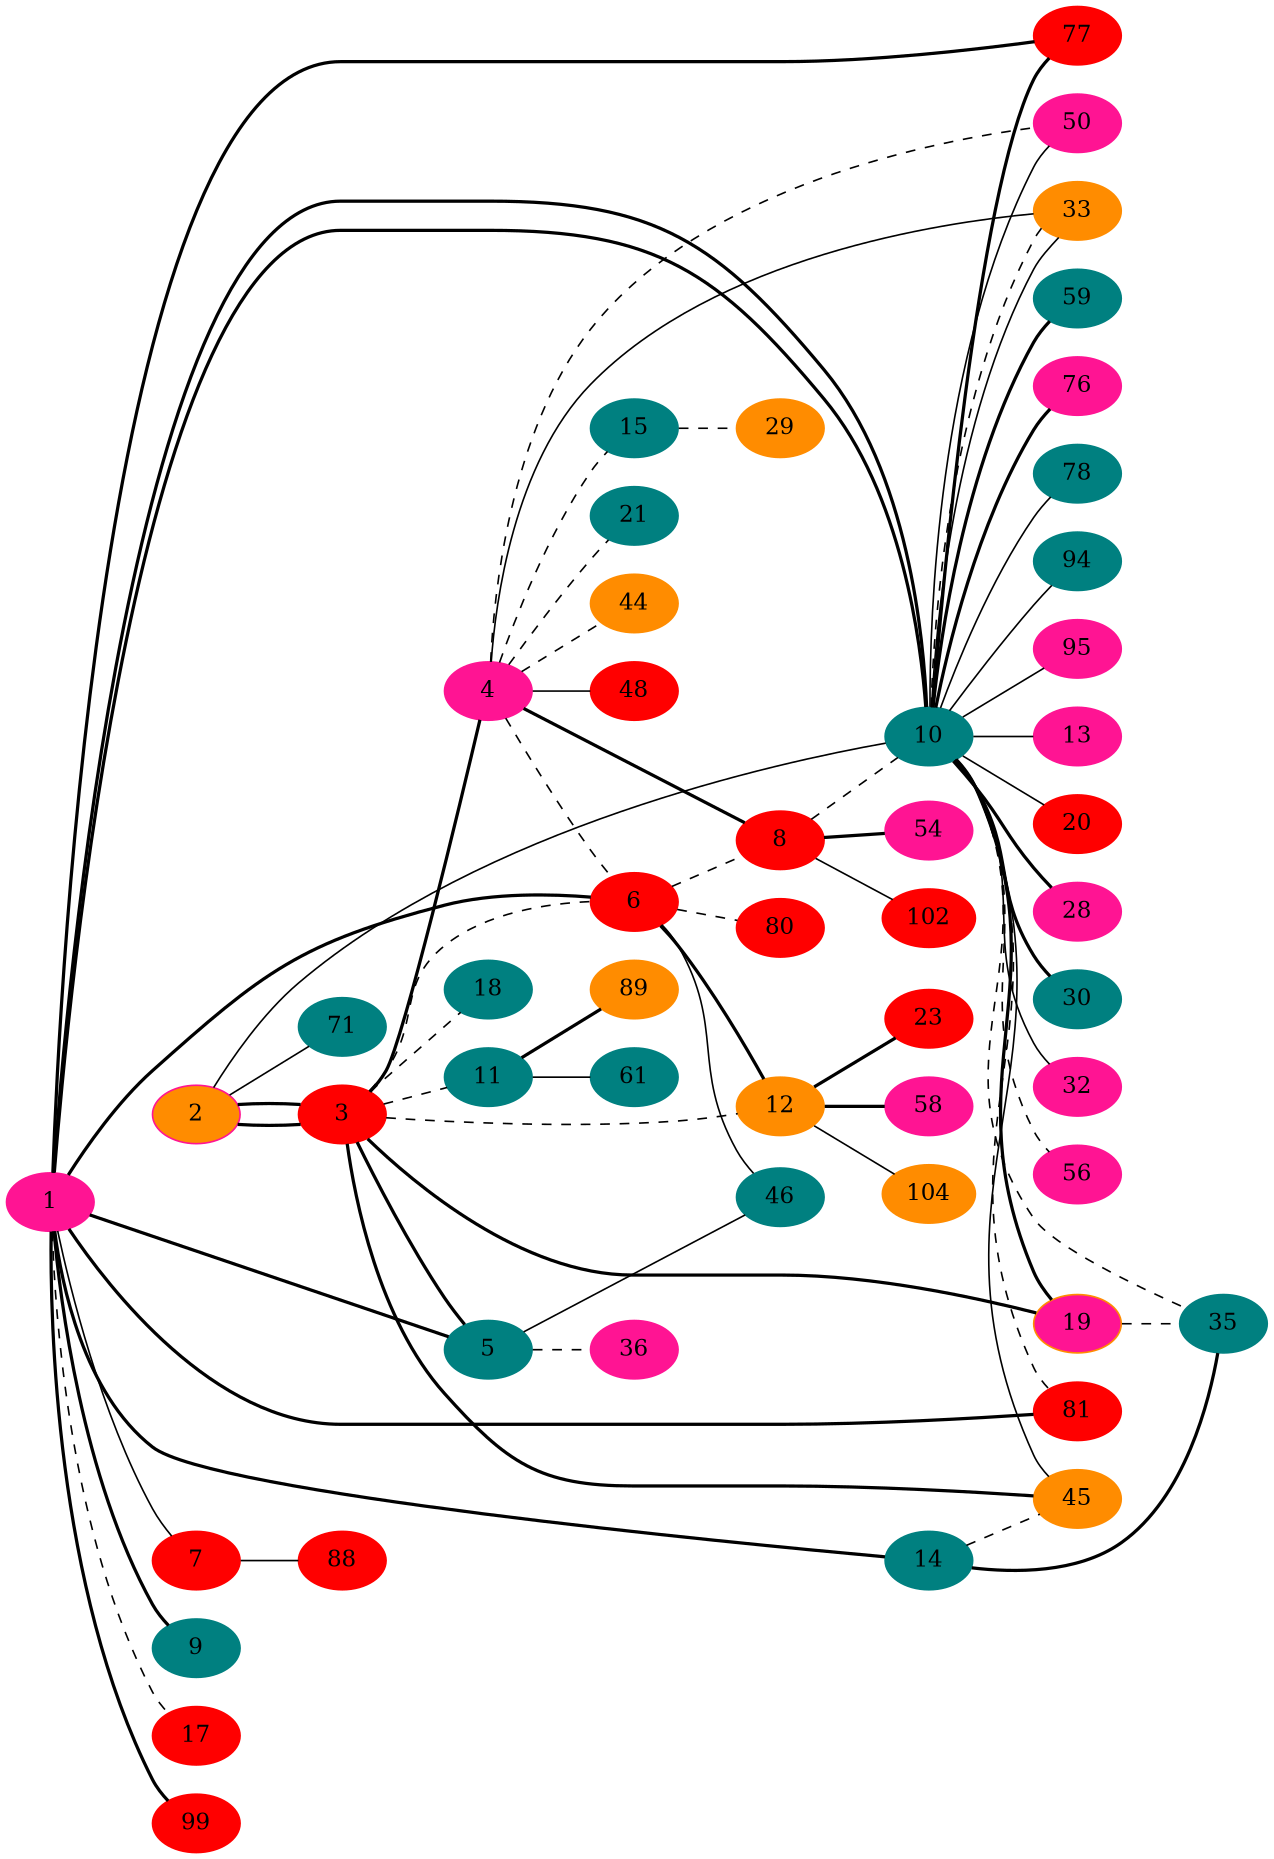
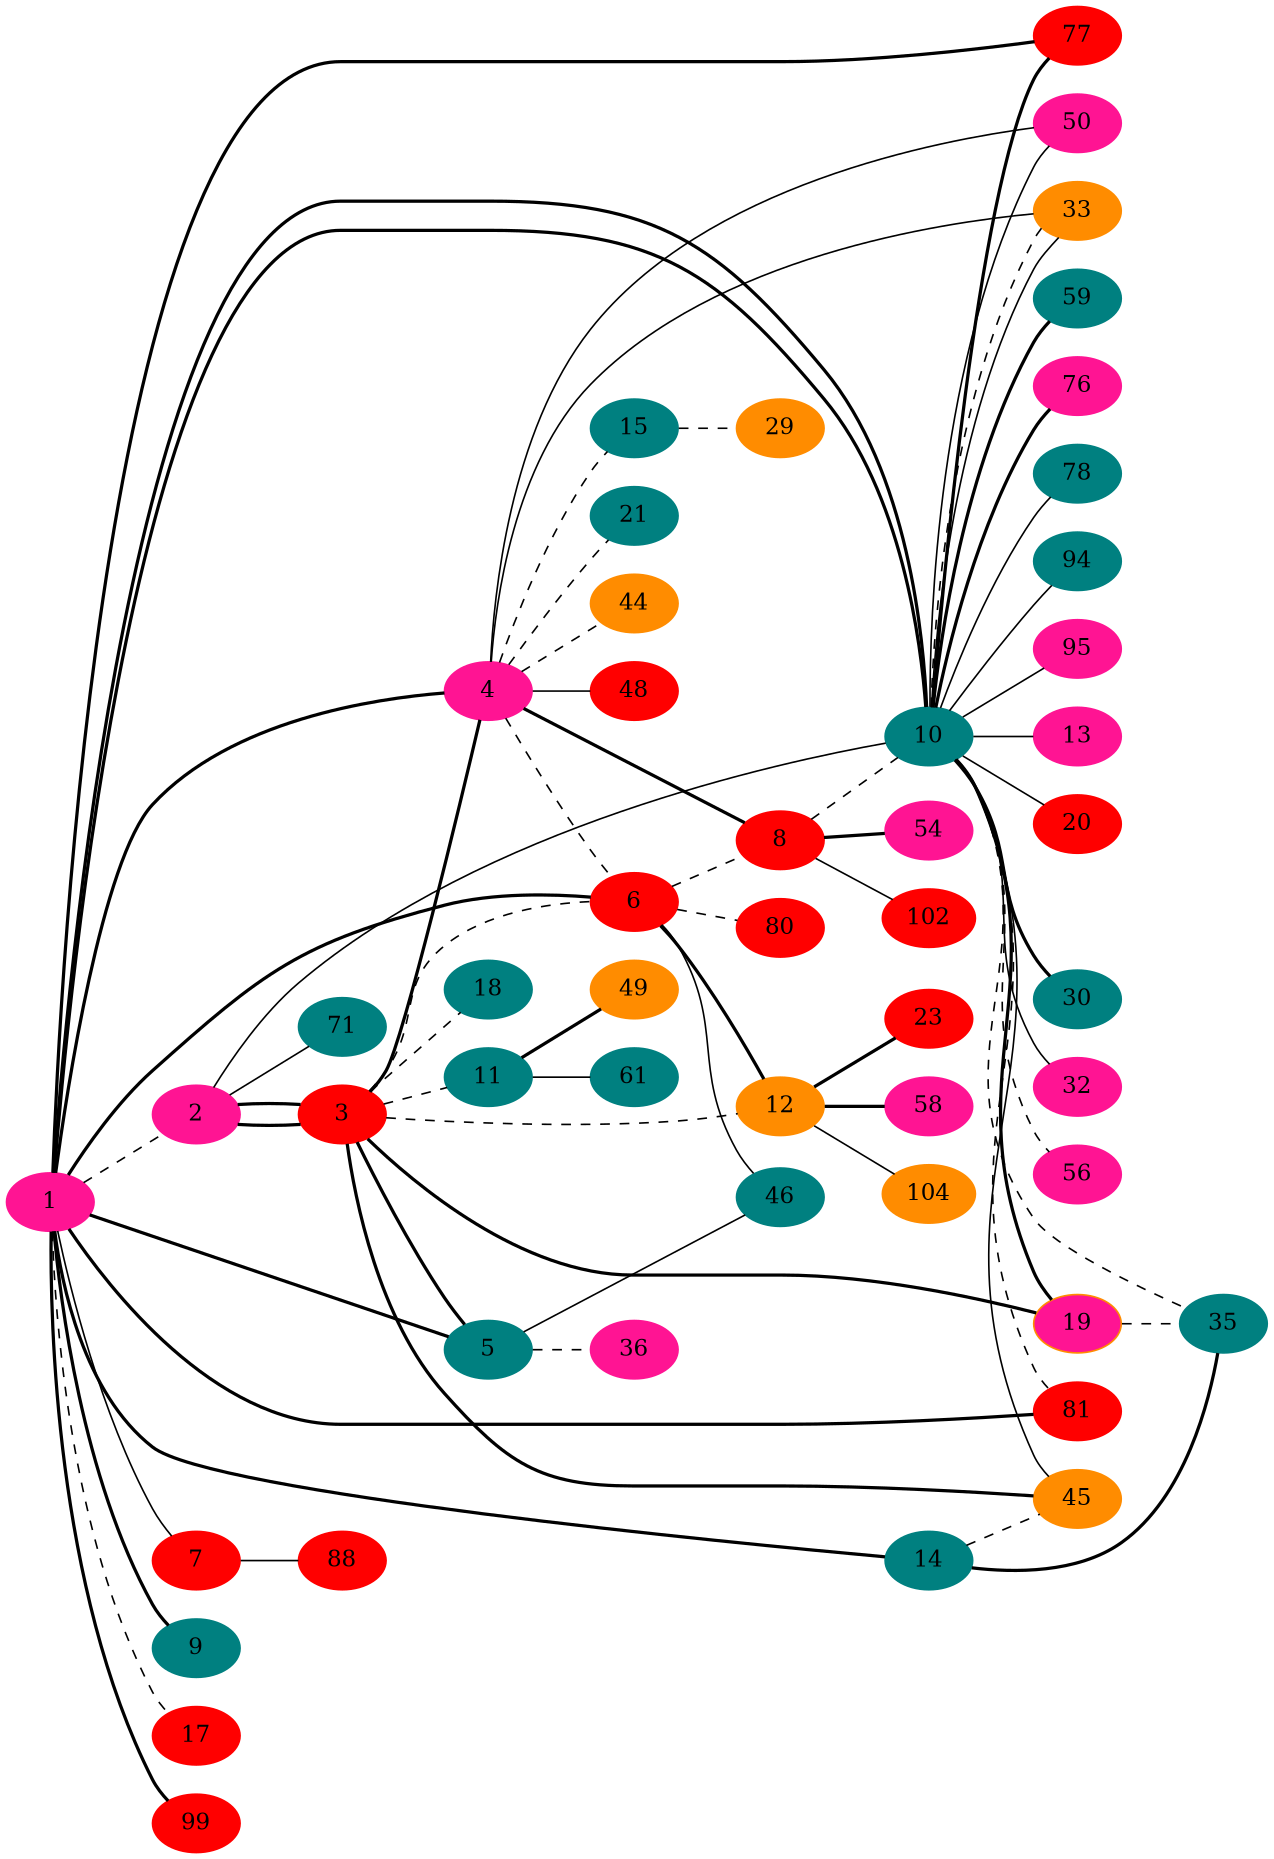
edge "50" -- "4": style dashed -> solid
edge "4" -- "1": added
node "28": removed
node "89": label "89" -> "49"
node "2": fillcolor darkorange -> deeppink
edge "2" -- "1": added
